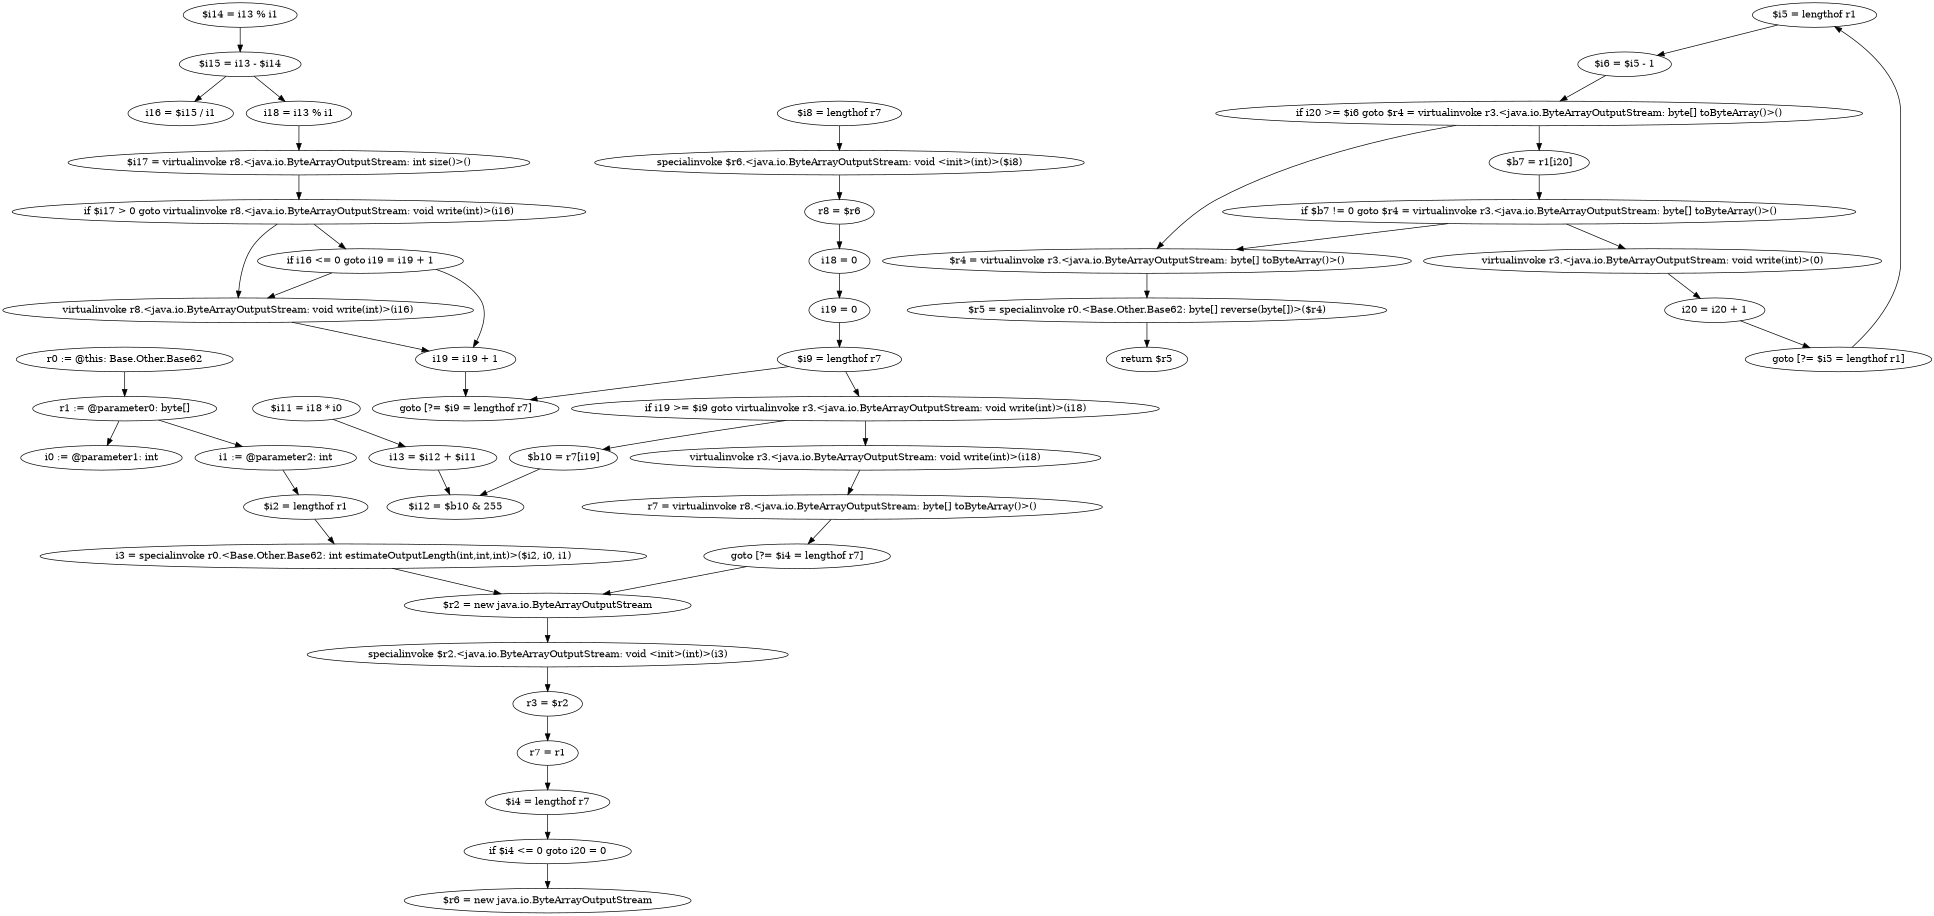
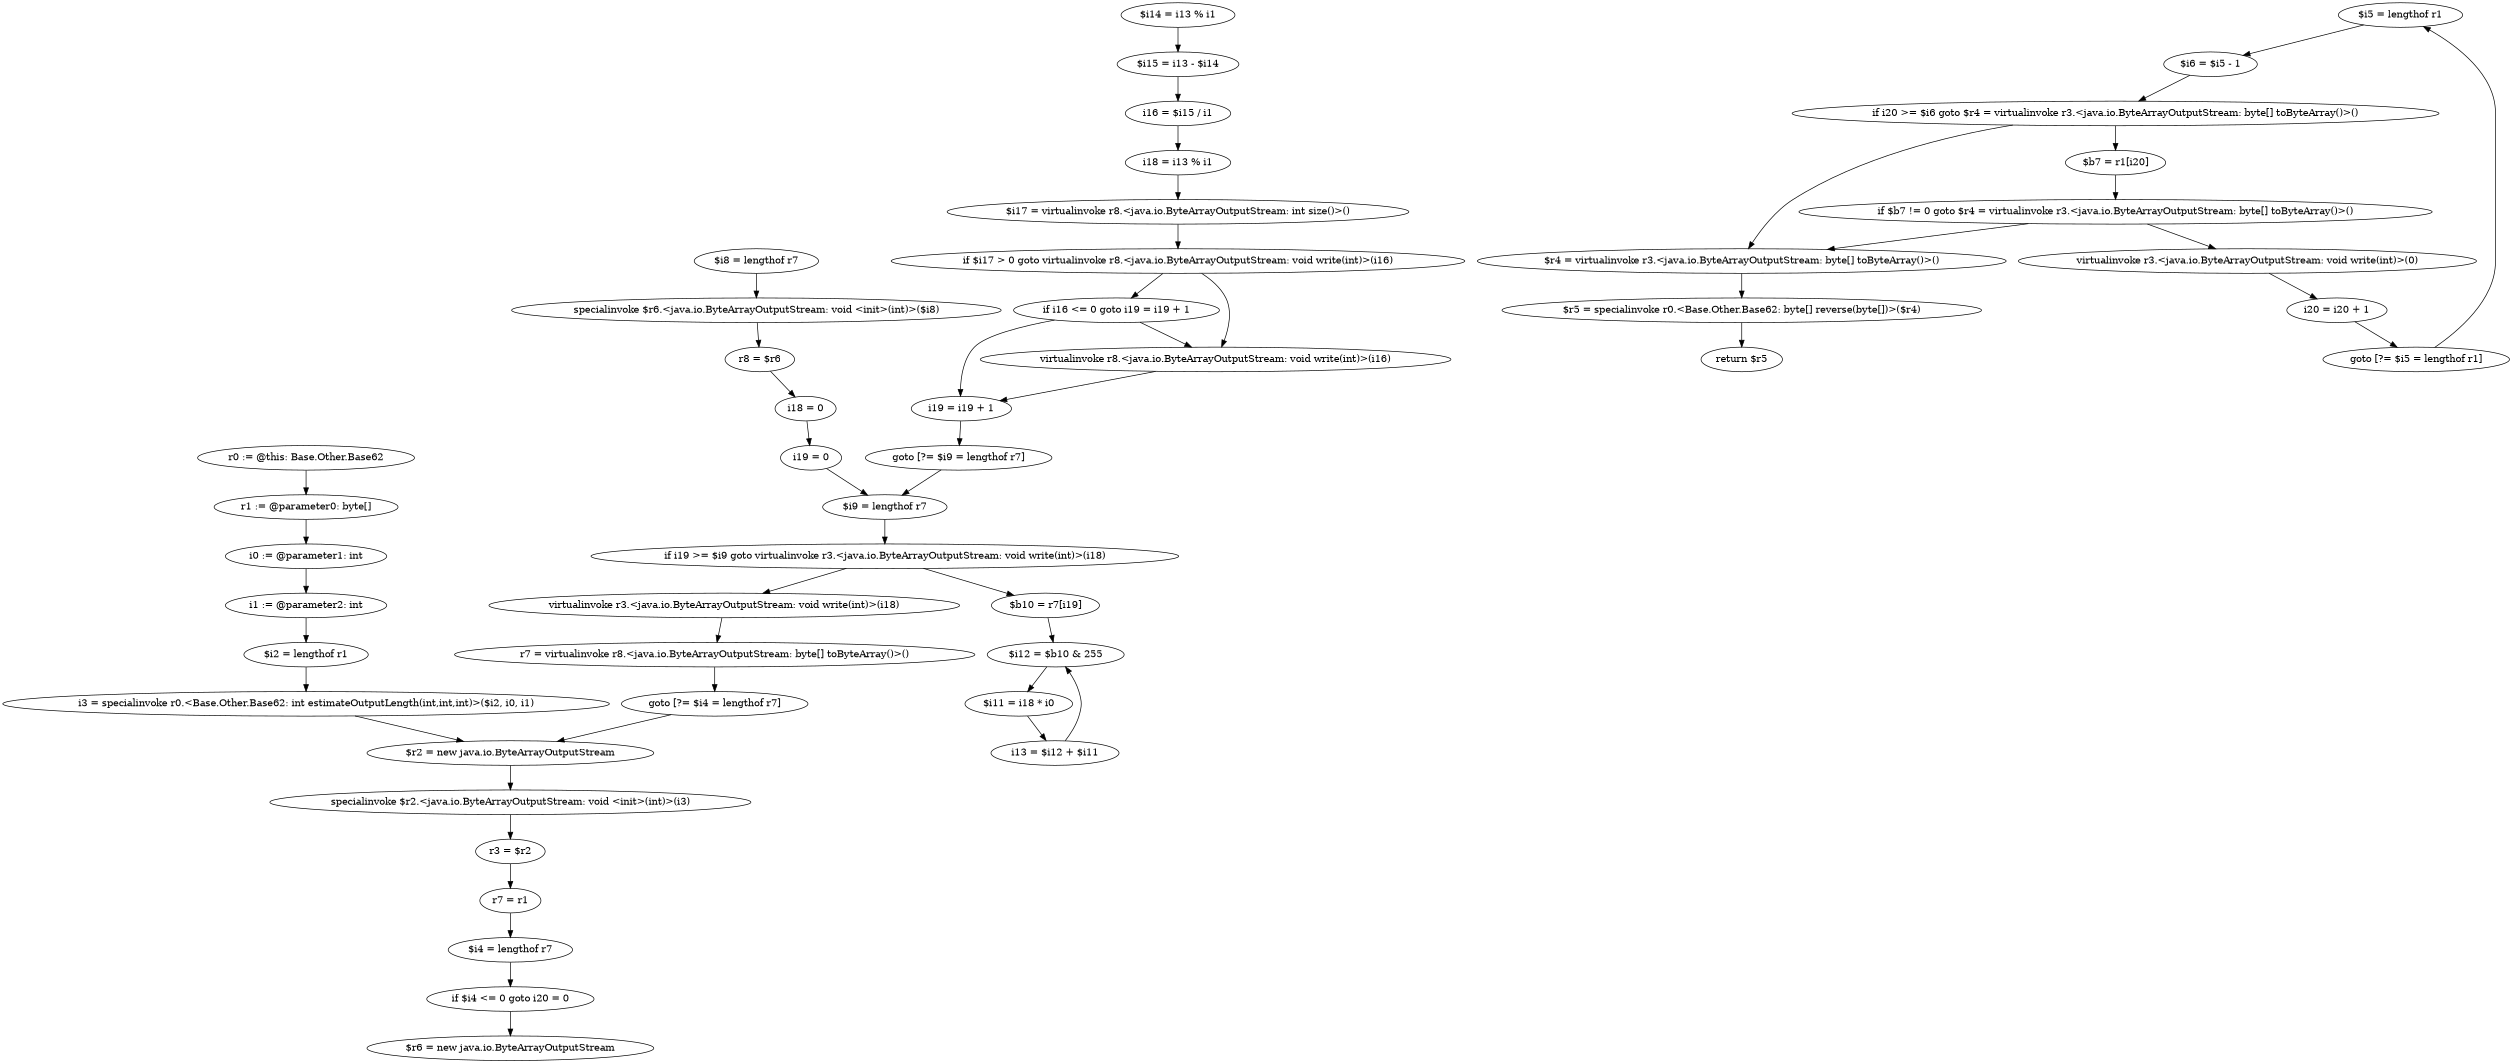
edge "$i15 = i13 - $i14" -> "i18 = i13 % i1": now "i16 = $i15 / i1" -> "i18 = i13 % i1"
edge "$i9 = lengthof r7" -> "goto [?= $i9 = lengthof r7]": reversed
edge "r1 := @parameter0: byte[]" -> "i1 := @parameter2: int": now "i0 := @parameter1: int" -> "i1 := @parameter2: int"
edge "$i12 = $b10 & 255" -> "$i11 = i18 * i0": added
